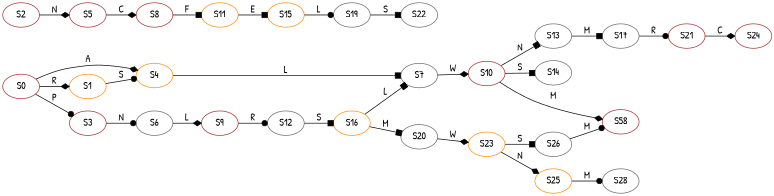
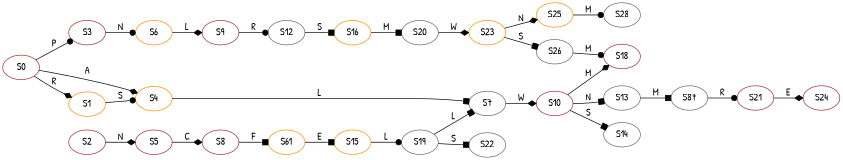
node "S11": label "S11" -> "S61"
edge "S21" -> "S24": label "C" -> "E"
node "S17": label "S17" -> "S87"
edge "S16" -> "S7": now "S19" -> "S7"
node "S58": label "S58" -> "S18"
node "S6": color gray40 -> darkorange
